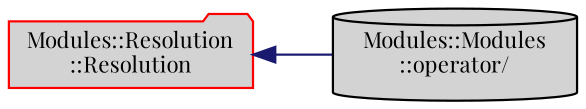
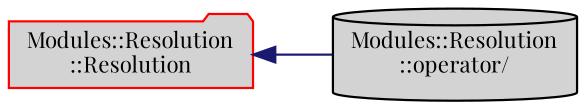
node "Modules::Modules ::operator/": label "Modules::Modules ::operator/" -> "Modules::Resolution ::operator/"
